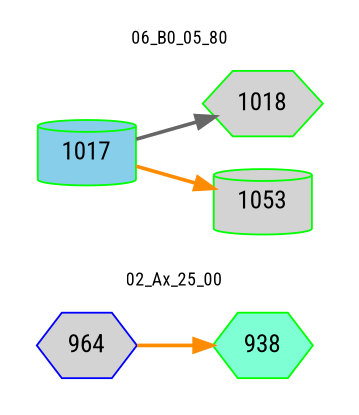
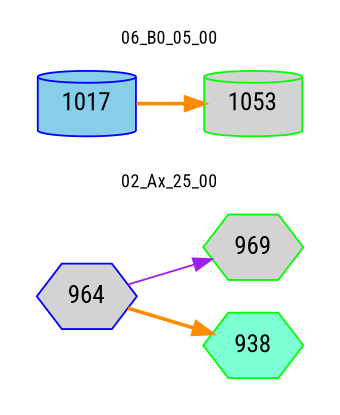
cluster "06_B0_05_80": label "06_B0_05_80" -> "06_B0_05_00"
node "1018": removed
node "1017": color green -> blue
node "969": added
